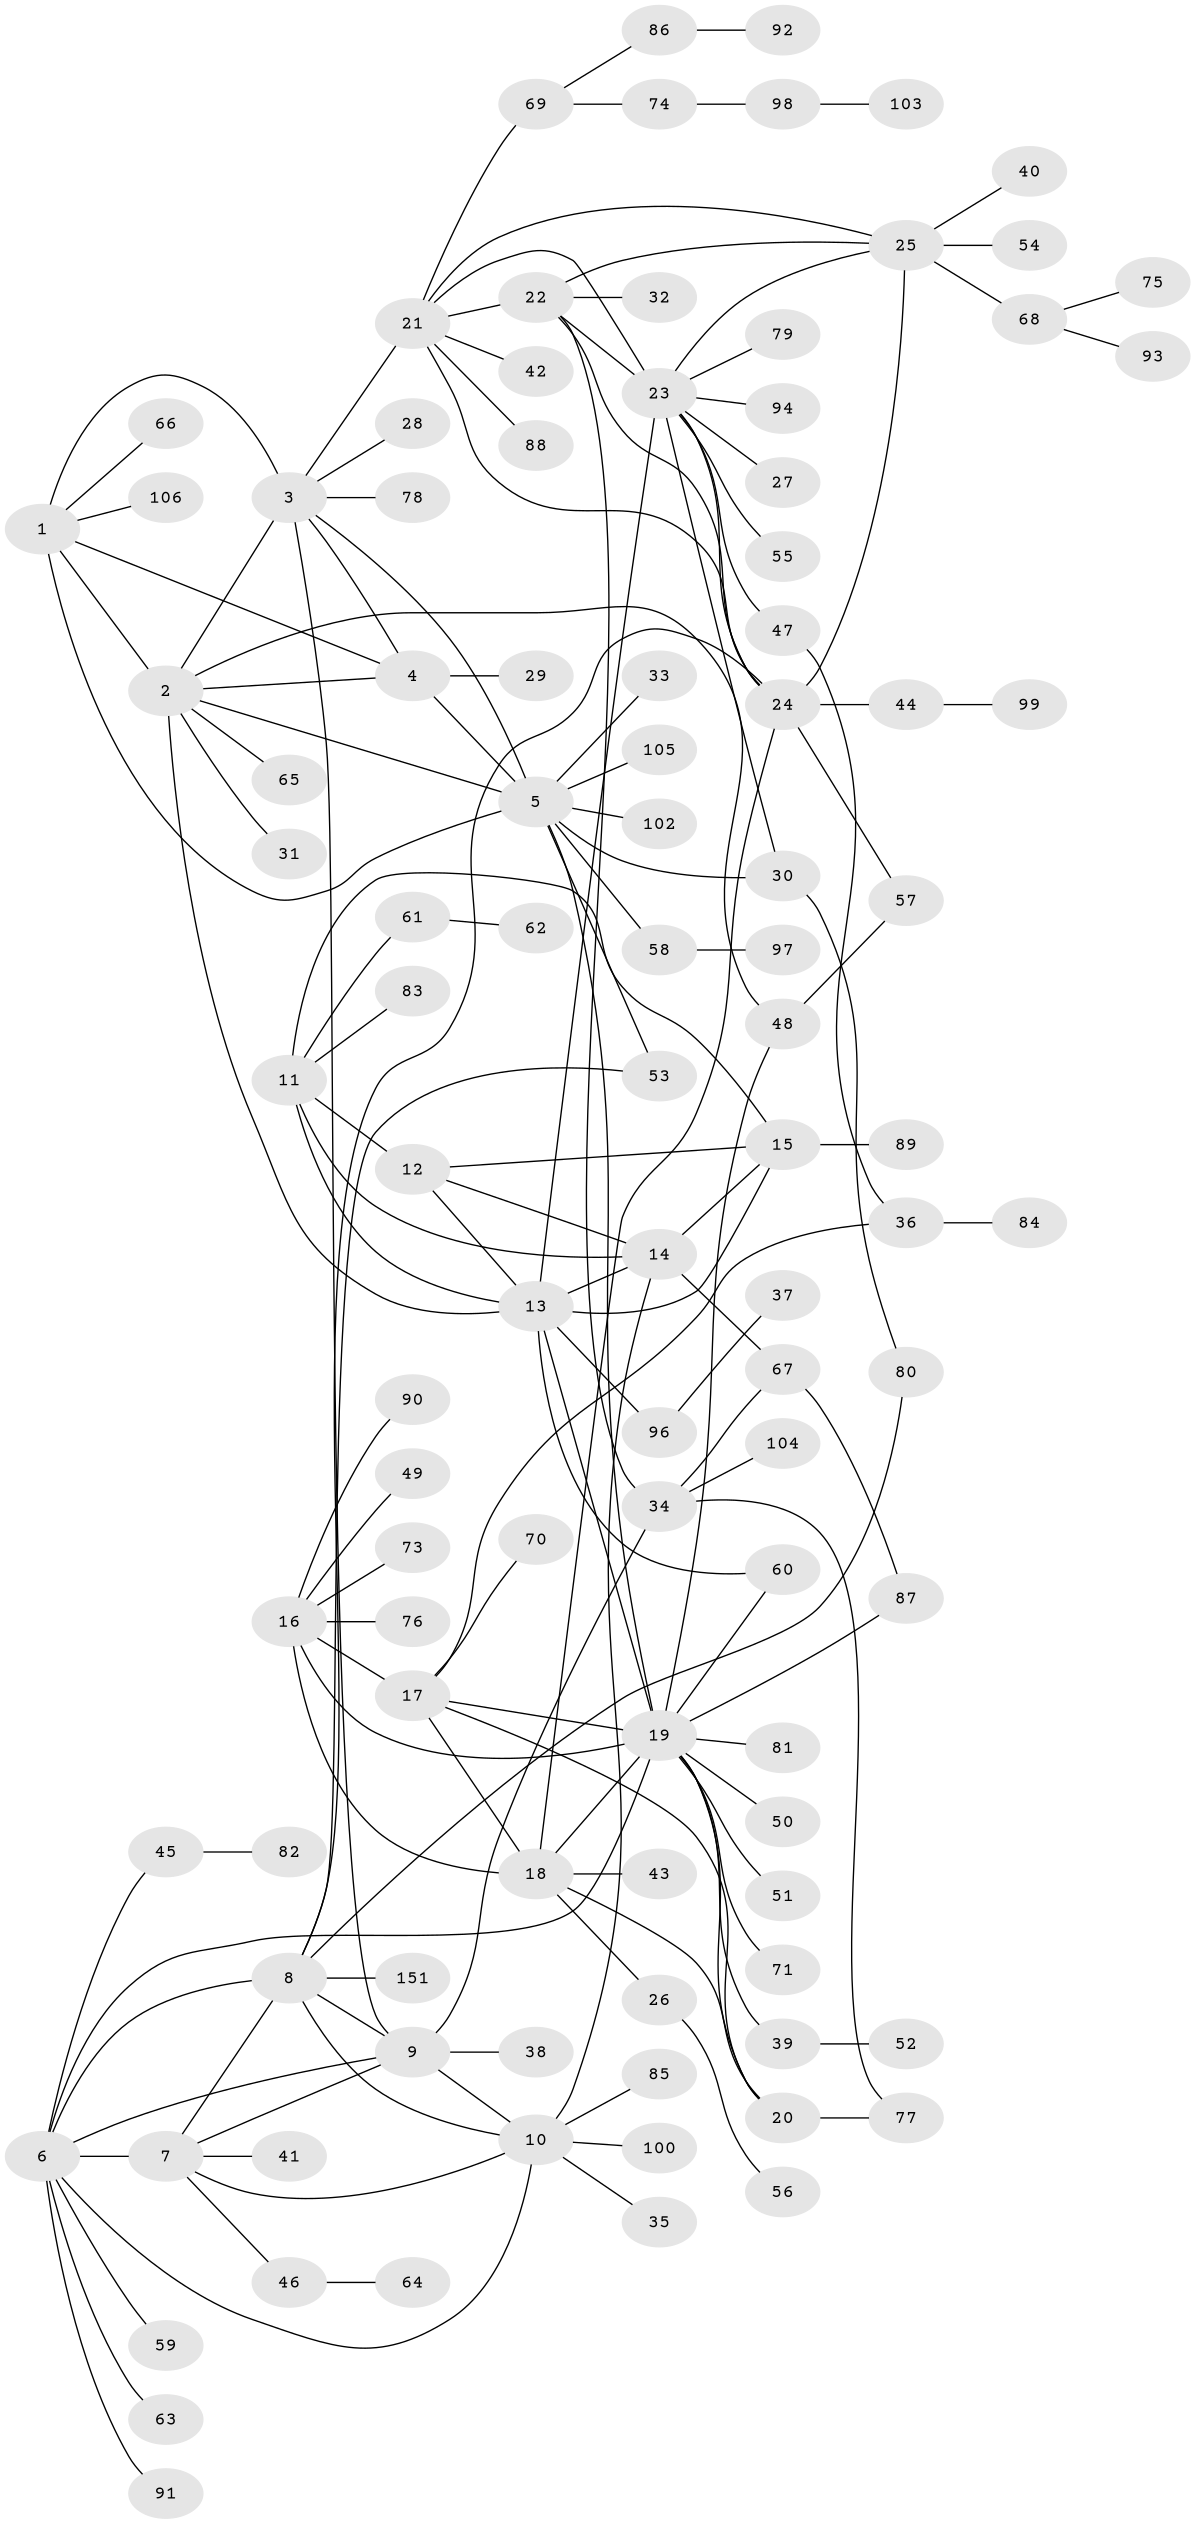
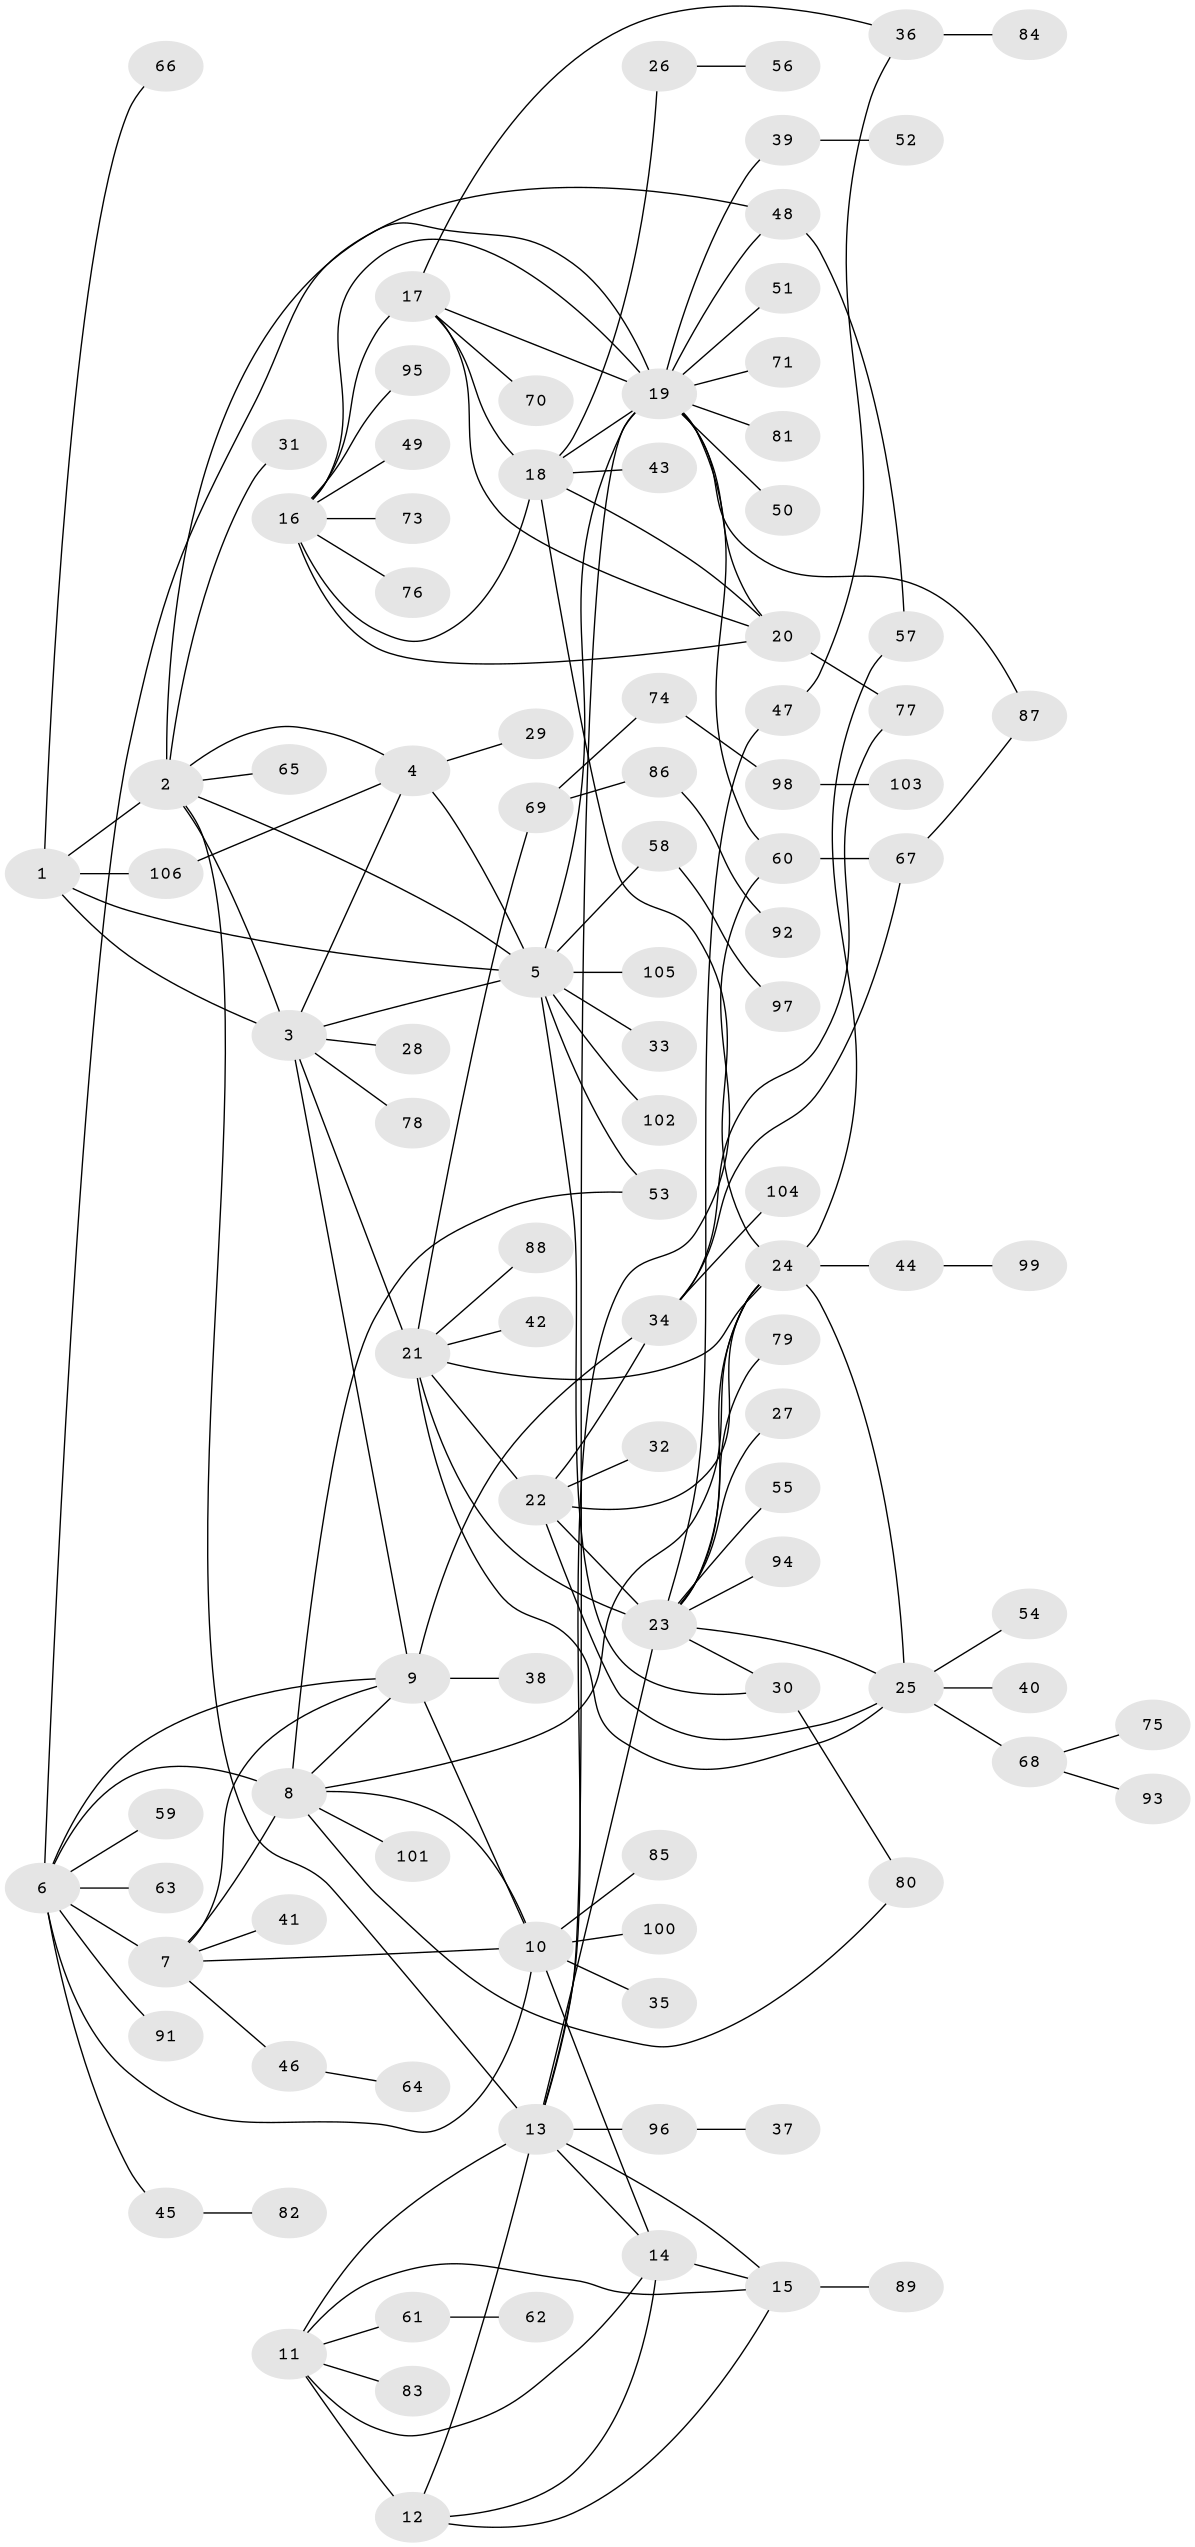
edge "1" -- "4": now "106" -- "4"
edge "16" -- "20": added
edge "14" -- "67": now "60" -- "67"
node "90": label "90" -> "95"
node "151": label "151" -> "101"
